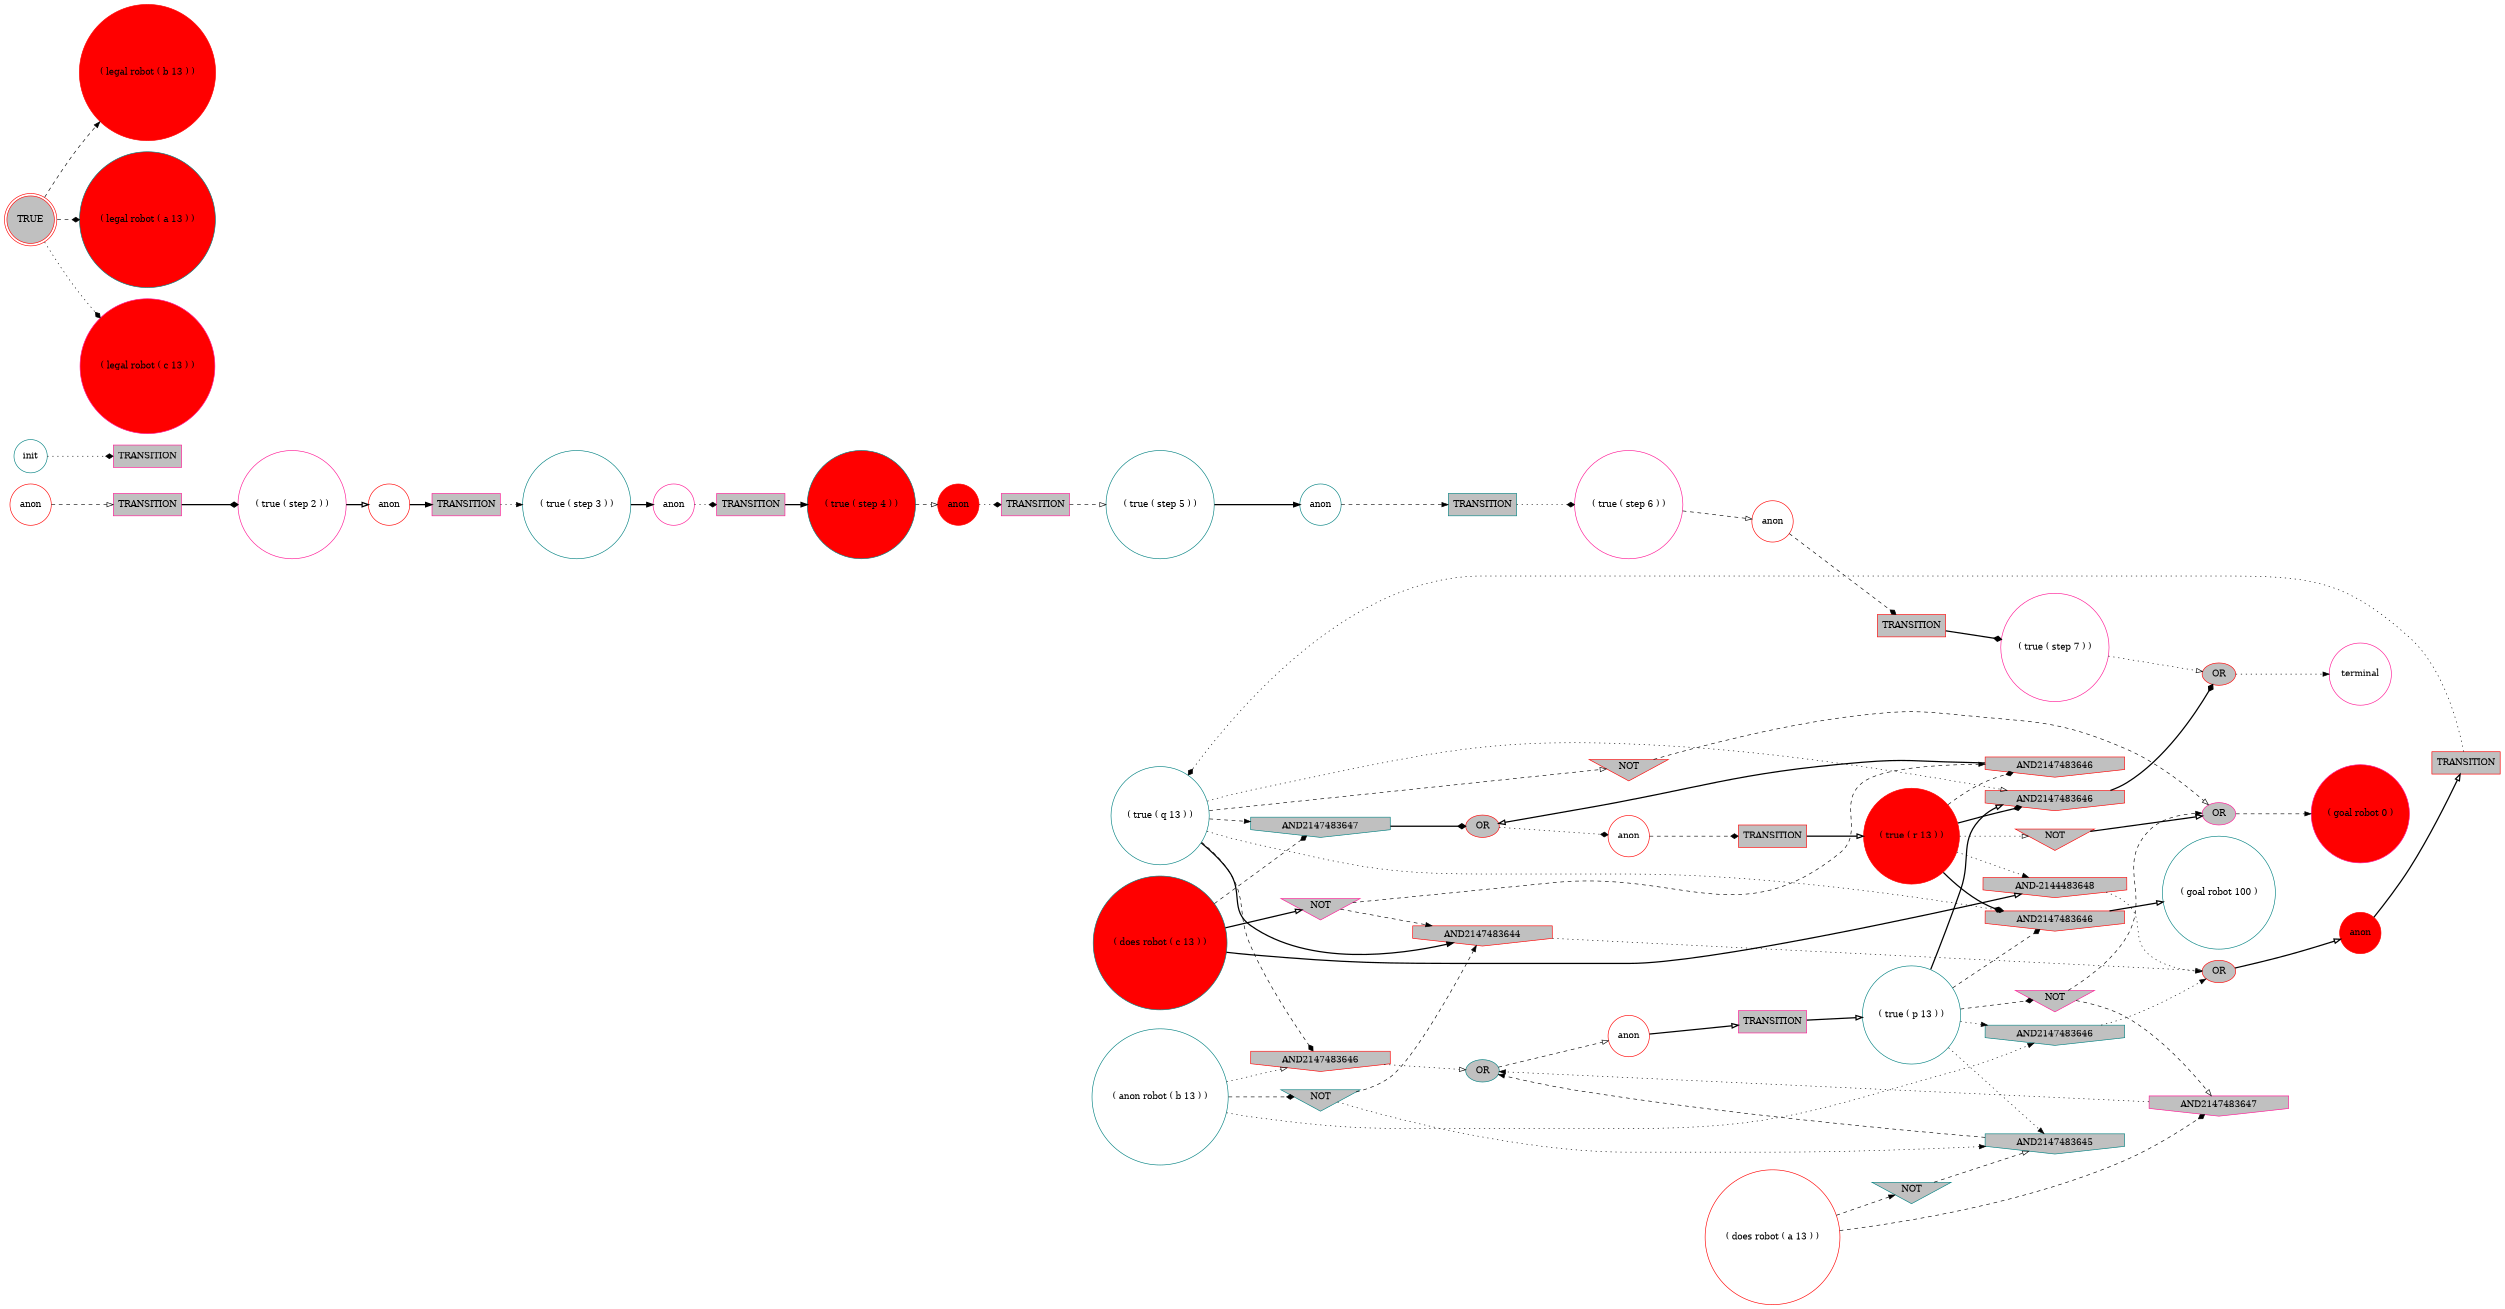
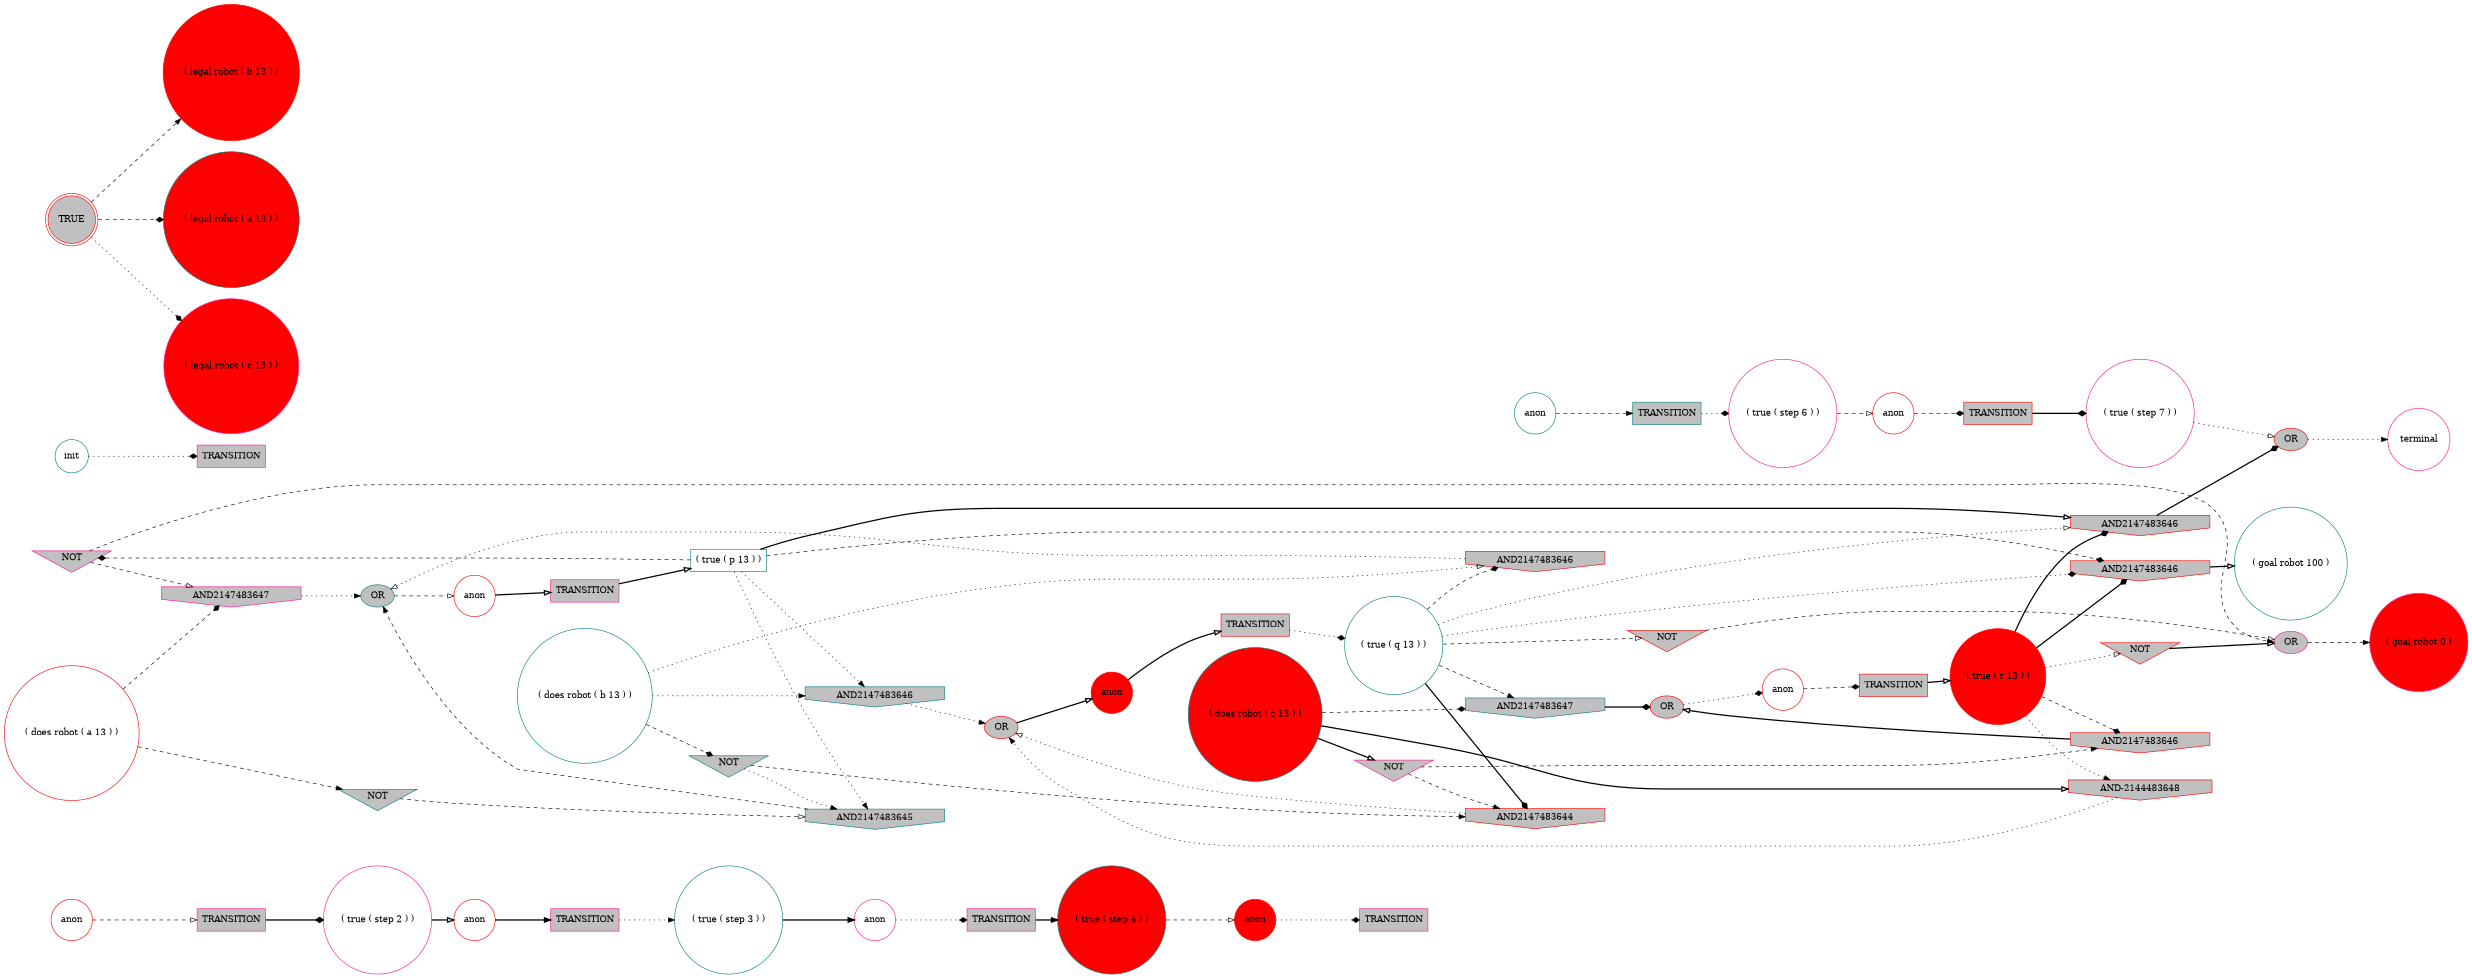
node "( true ( step 5 ) )": removed
edge "( true ( q 13 ) )" -> "AND2147483644": arrowhead normal -> diamond
node "( true ( p 13 ) )": shape circle -> box
node "( anon robot ( b 13 ) )": label "( anon robot ( b 13 ) )" -> "( does robot ( b 13 ) )"
